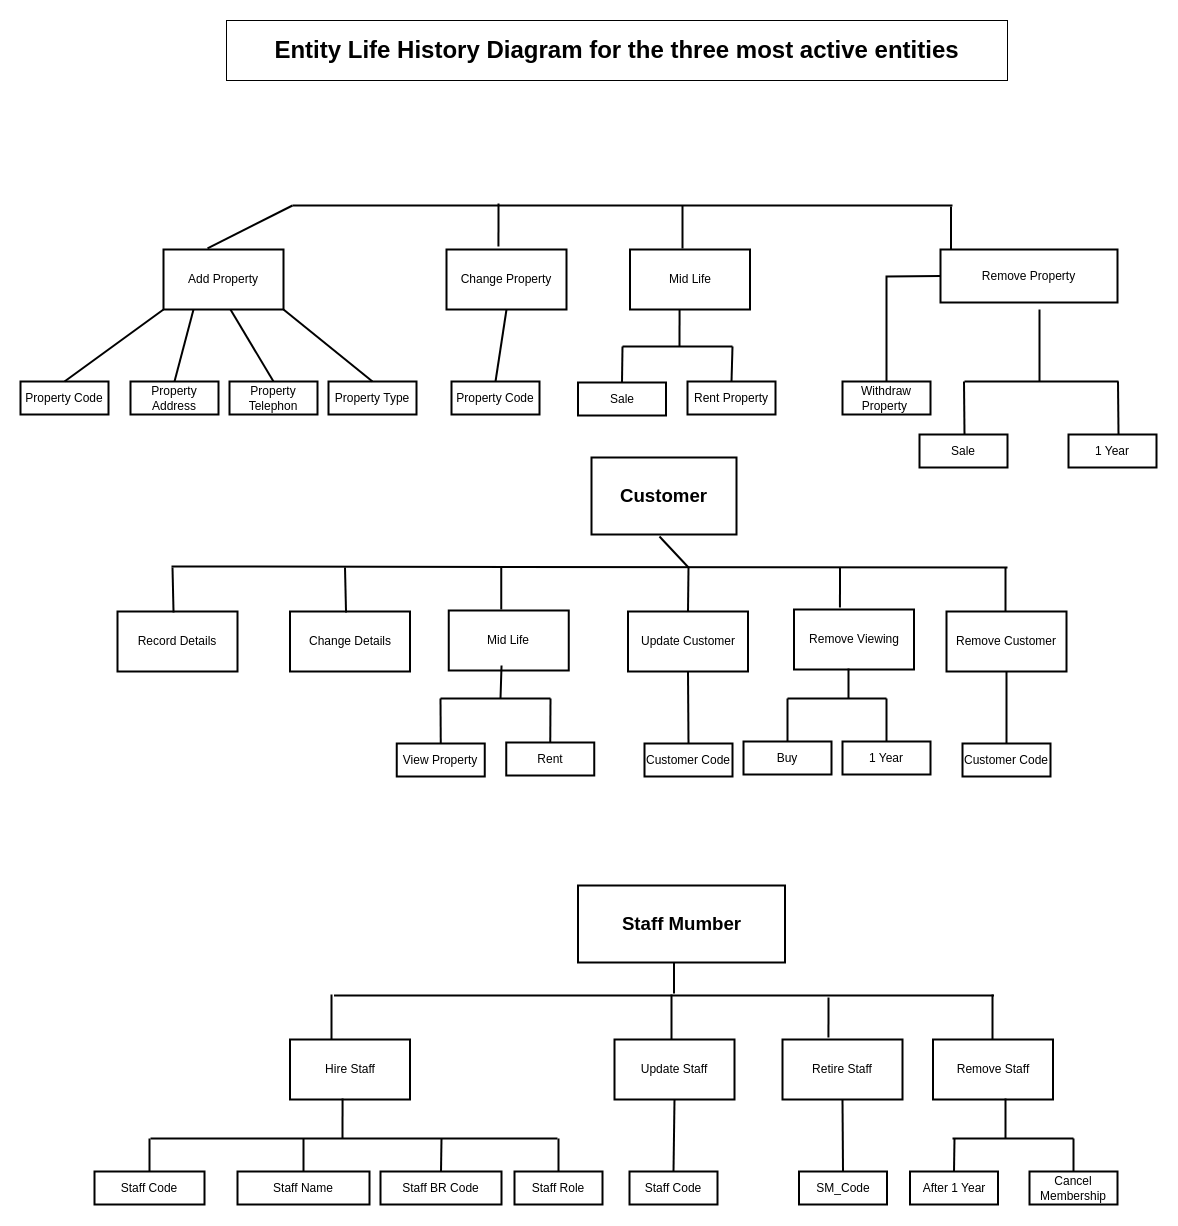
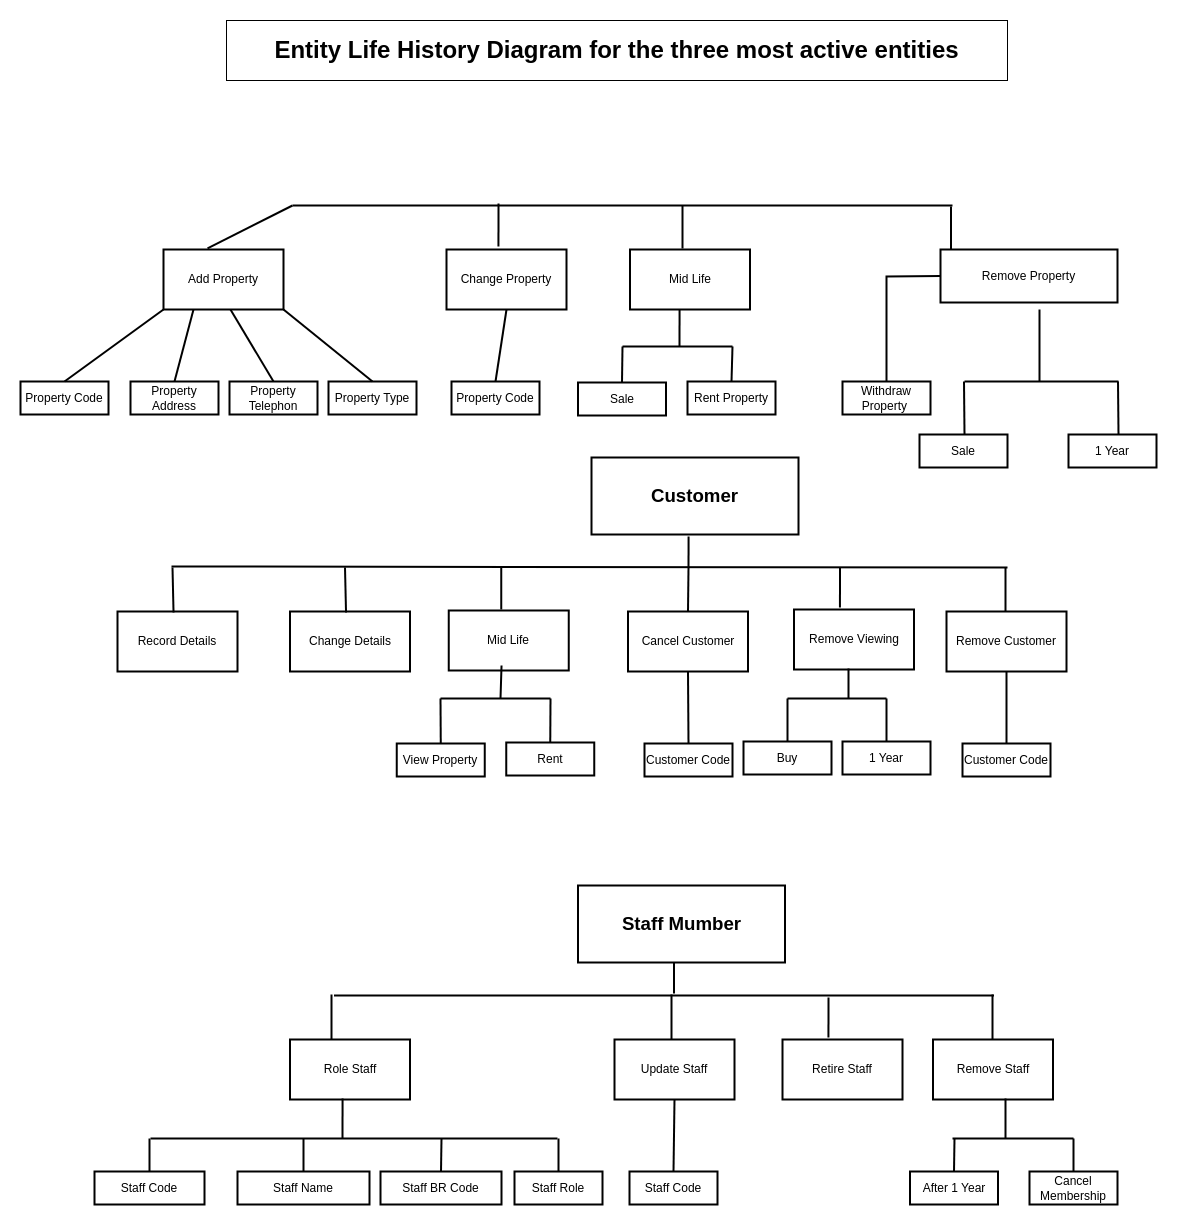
node "Customer": size 145x77 -> 207x77
node "Update Customer": label "Update Customer" -> "Cancel Customer"
node "Hire Staff": label "Hire Staff" -> "Role Staff"
edge "Retire Staff" -- "SM_Code": removed
node "SM_Code": removed
